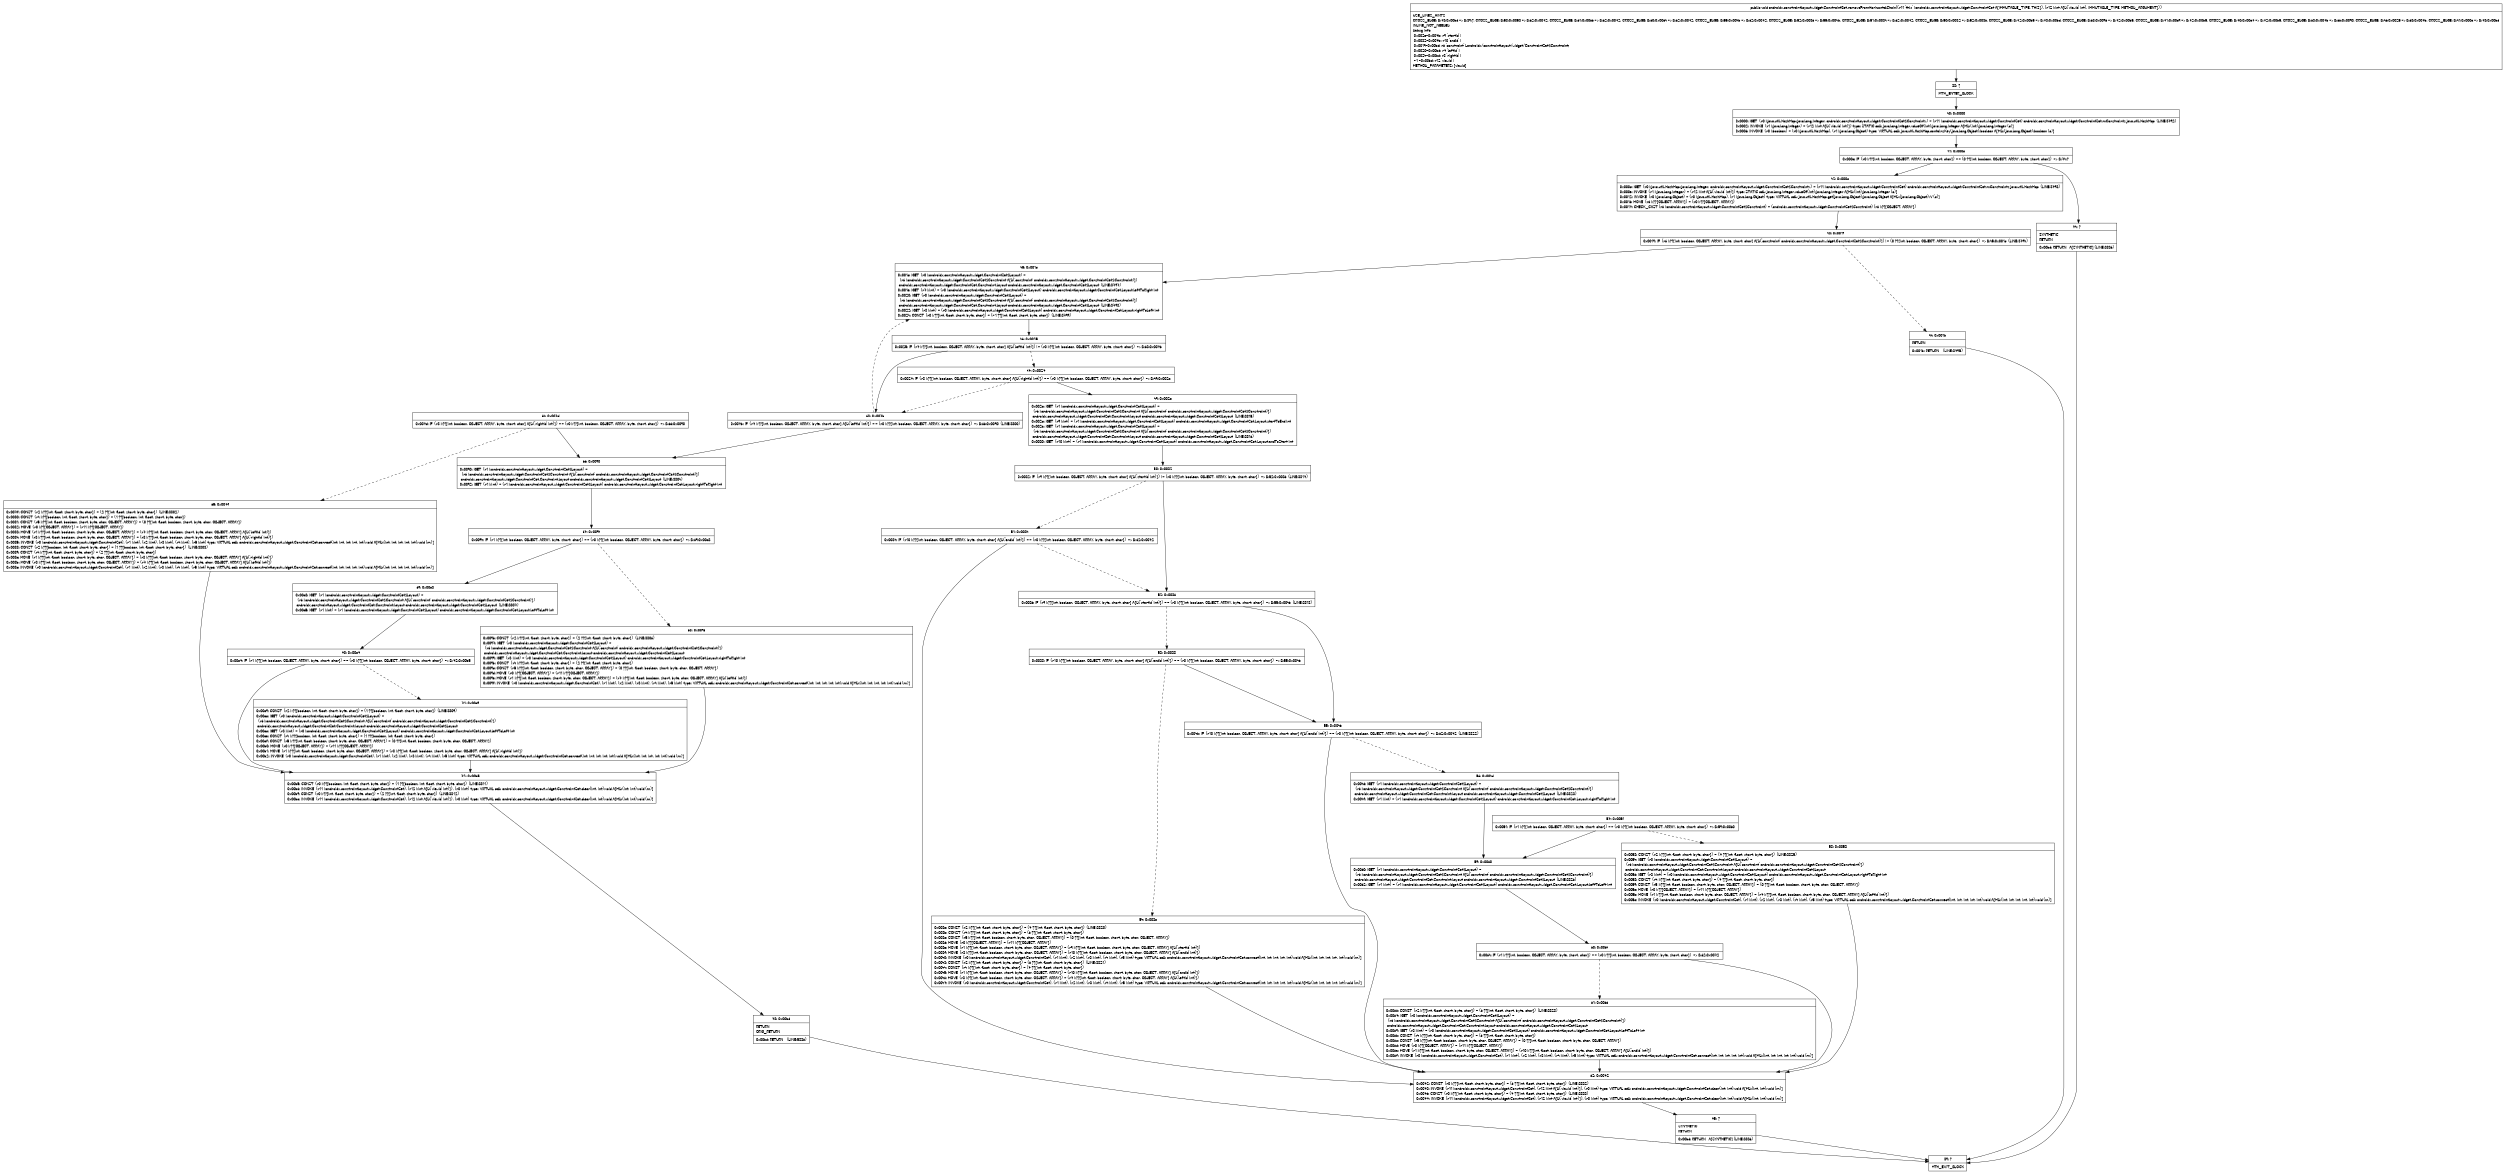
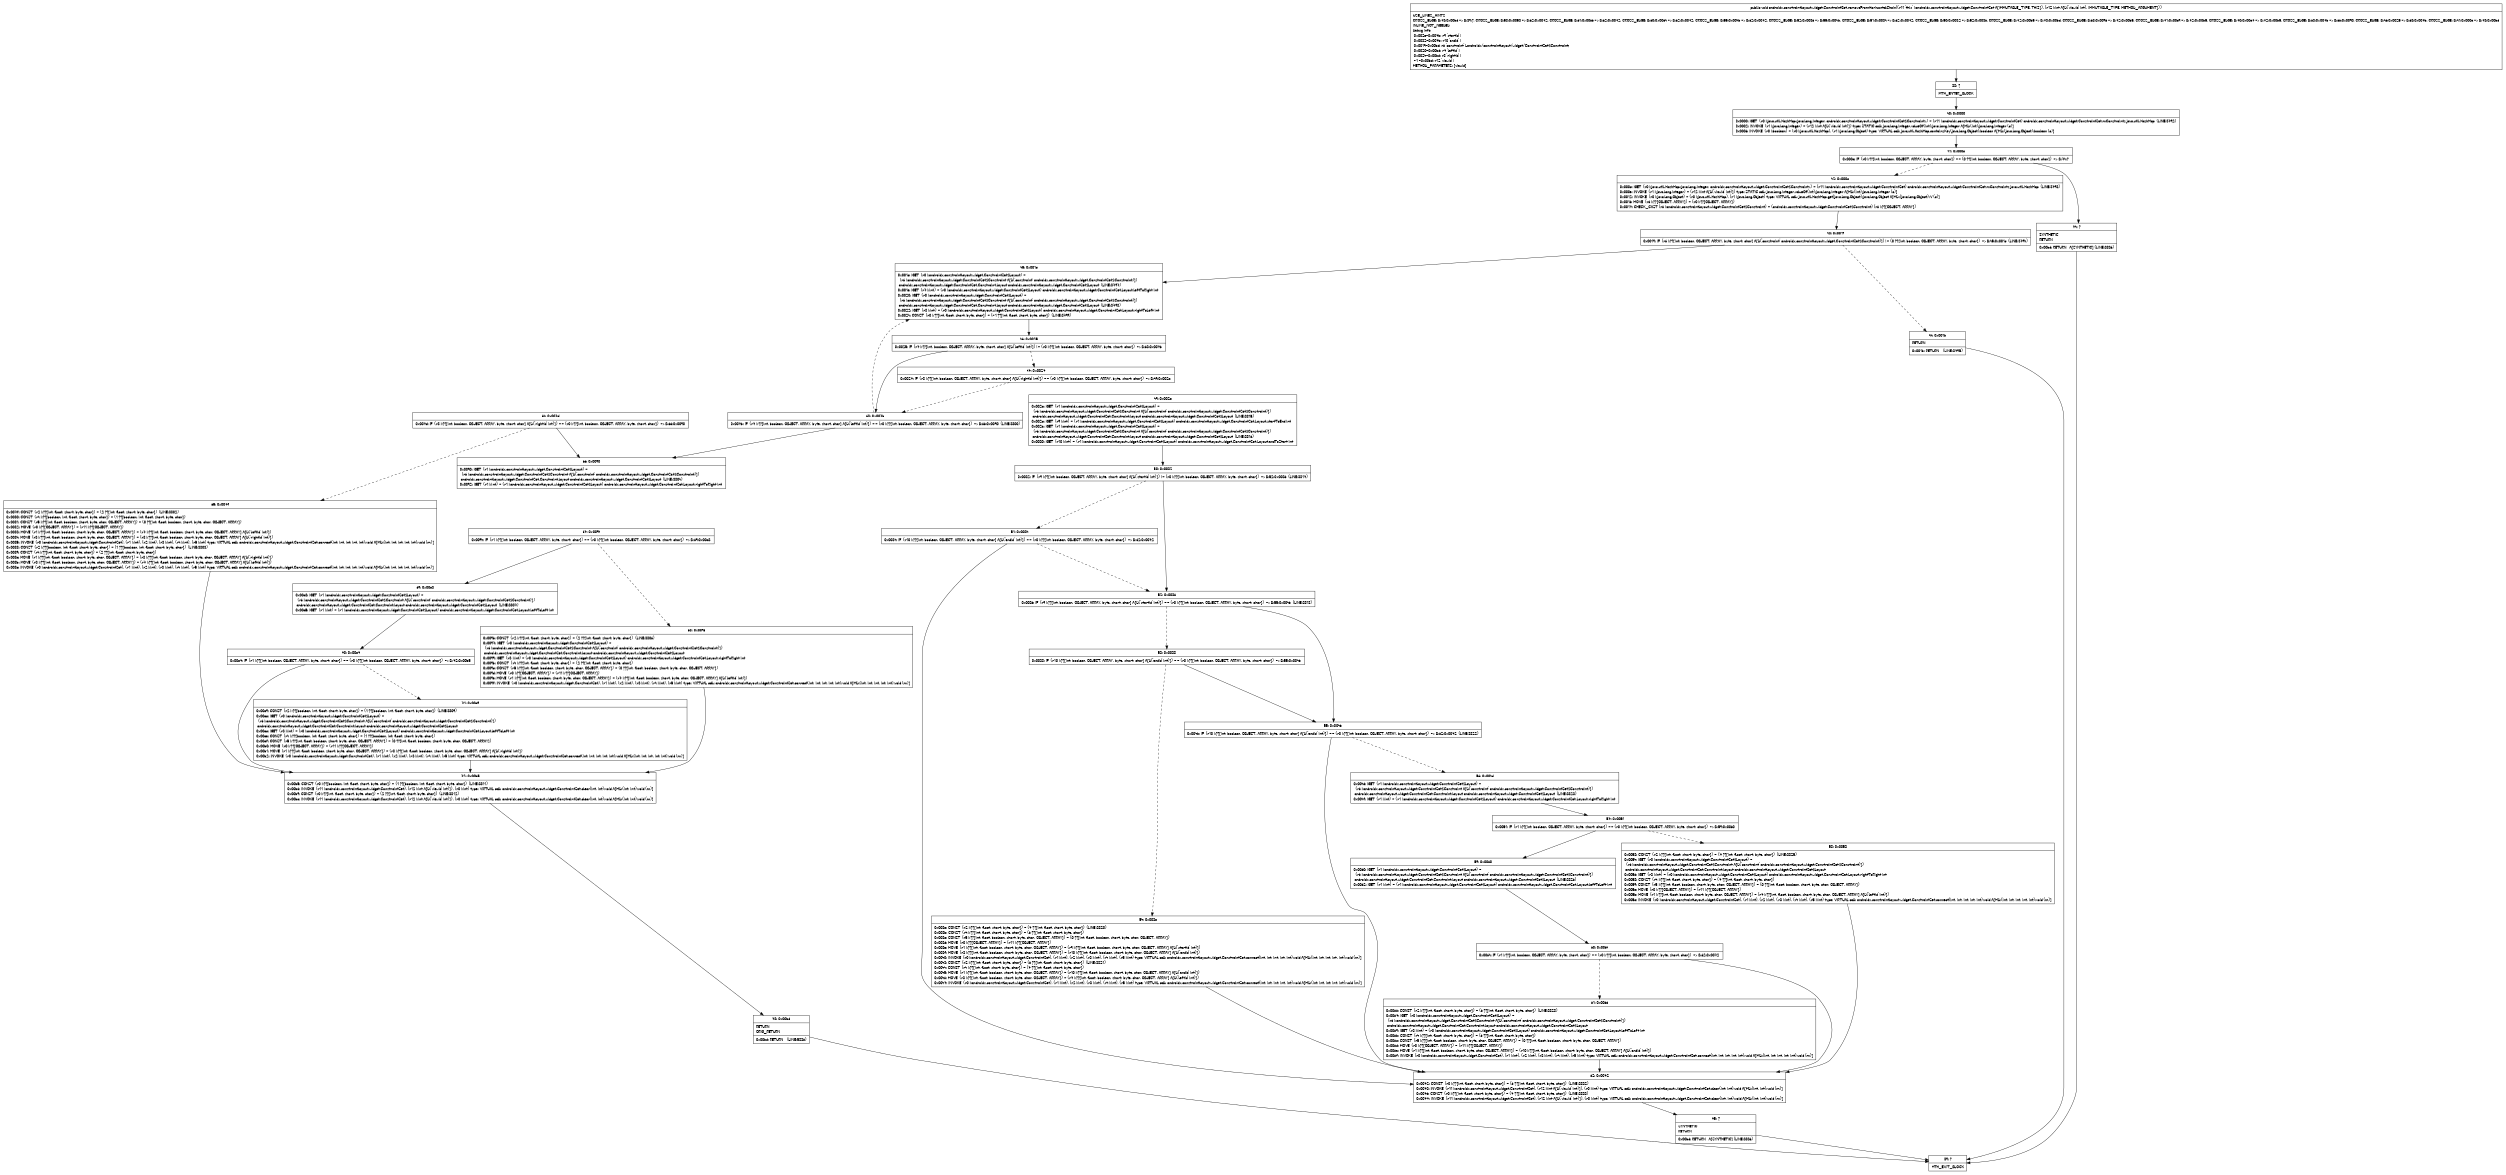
edge "41: 0x000a" -> "42: 0x000c": style solid -> dashed
edge "47: 0x0027" -> "49: 0x002a": removed
edge "66: 0x0090" -> "67: 0x0094": removed
edge "56: 0x004d" -> "59: 0x0060": now "56: 0x004d" -> "57: 0x0051"
